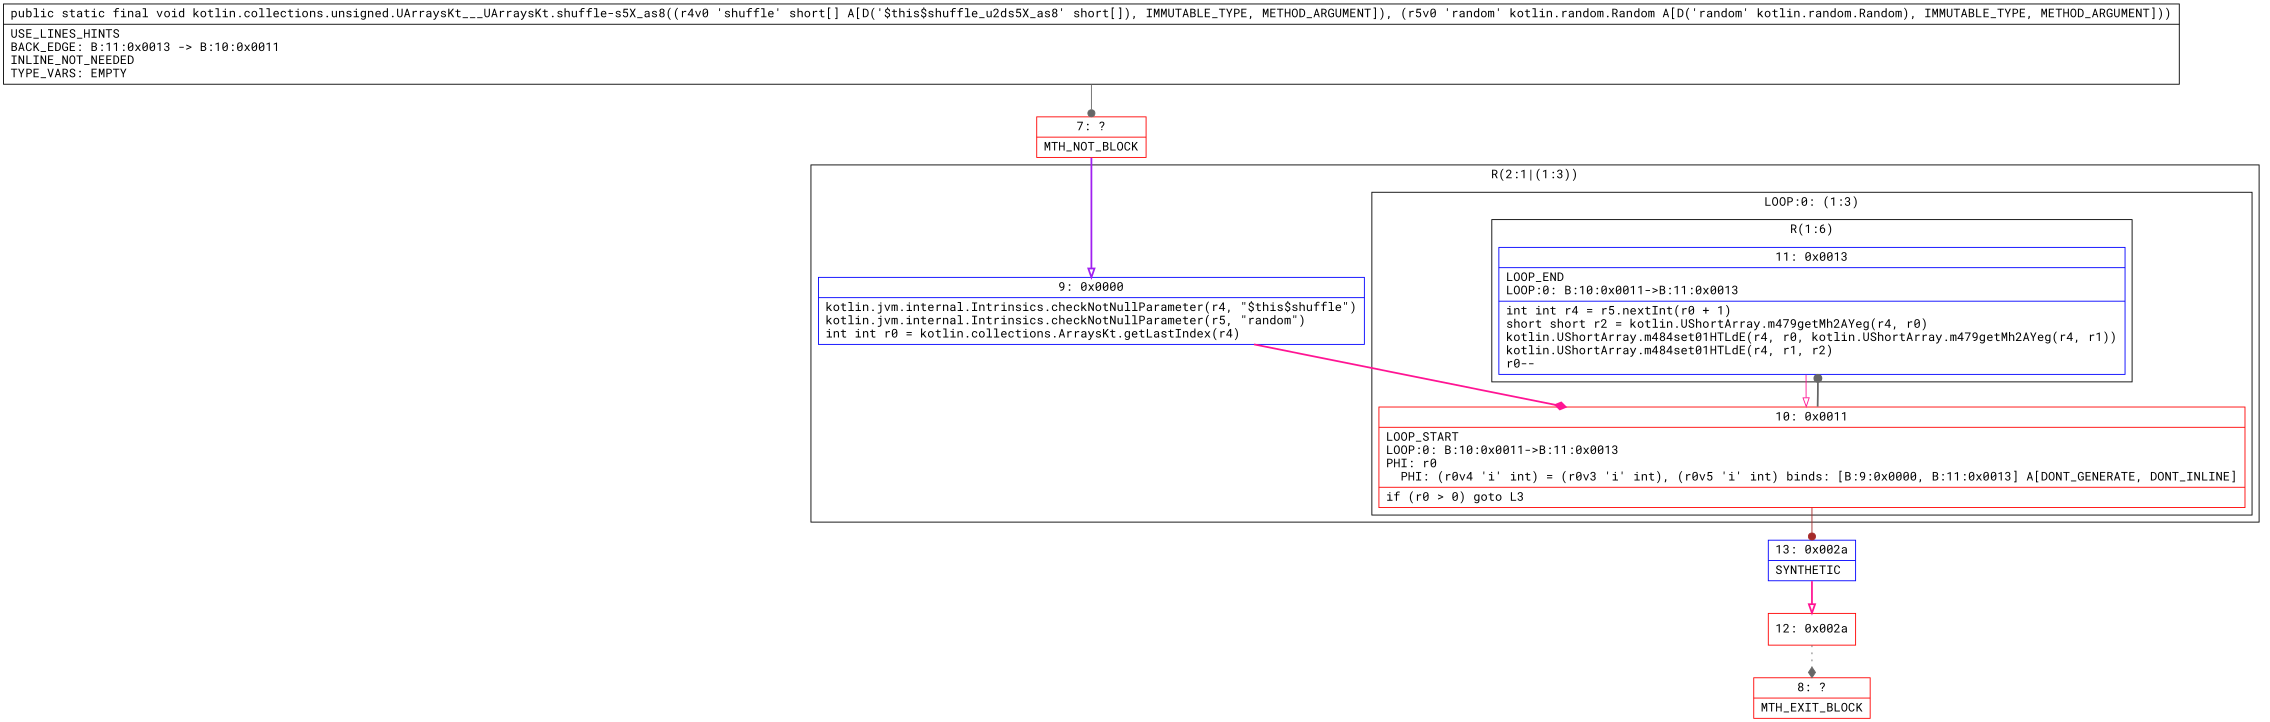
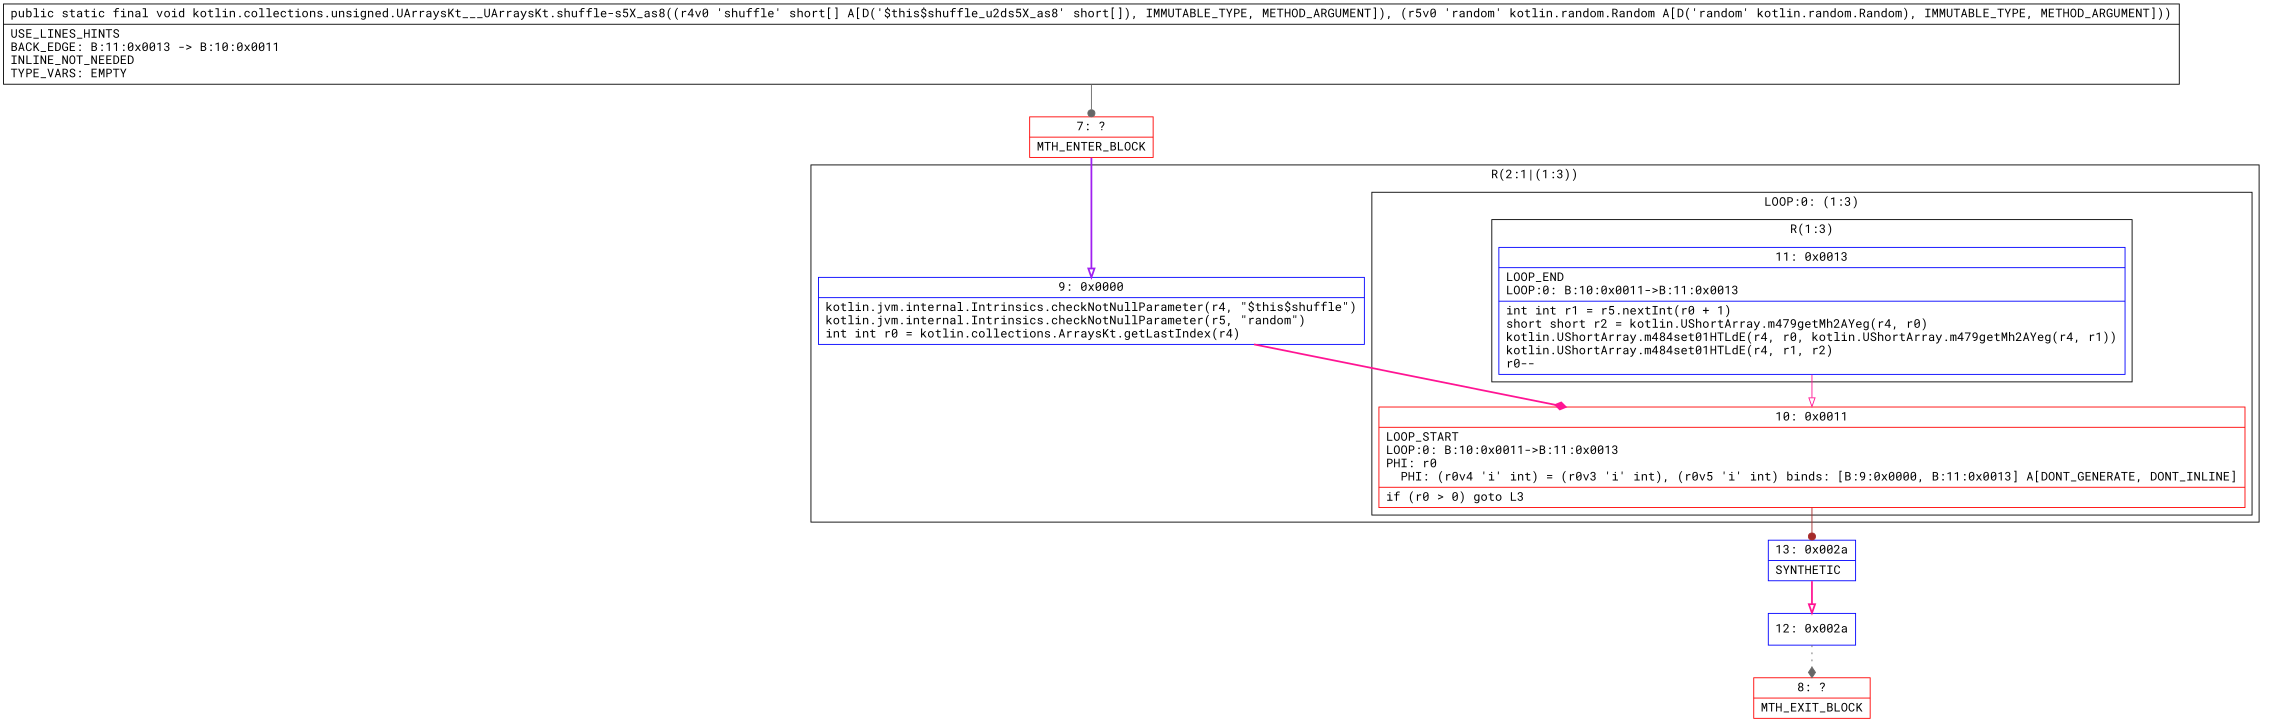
node "7: ?": text "MTH_NOT_BLOCK" -> "MTH_ENTER_BLOCK"
cluster "R(1:6)": label "R(1:6)" -> "R(1:3)"
node "11: 0x0013": text "int int r4 = r5.nextInt(r0 + 1)" -> "int int r1 = r5.nextInt(r0 + 1)"
edge "10: 0x0011" -> "11: 0x0013": removed
node "12: 0x002a": color red -> blue
